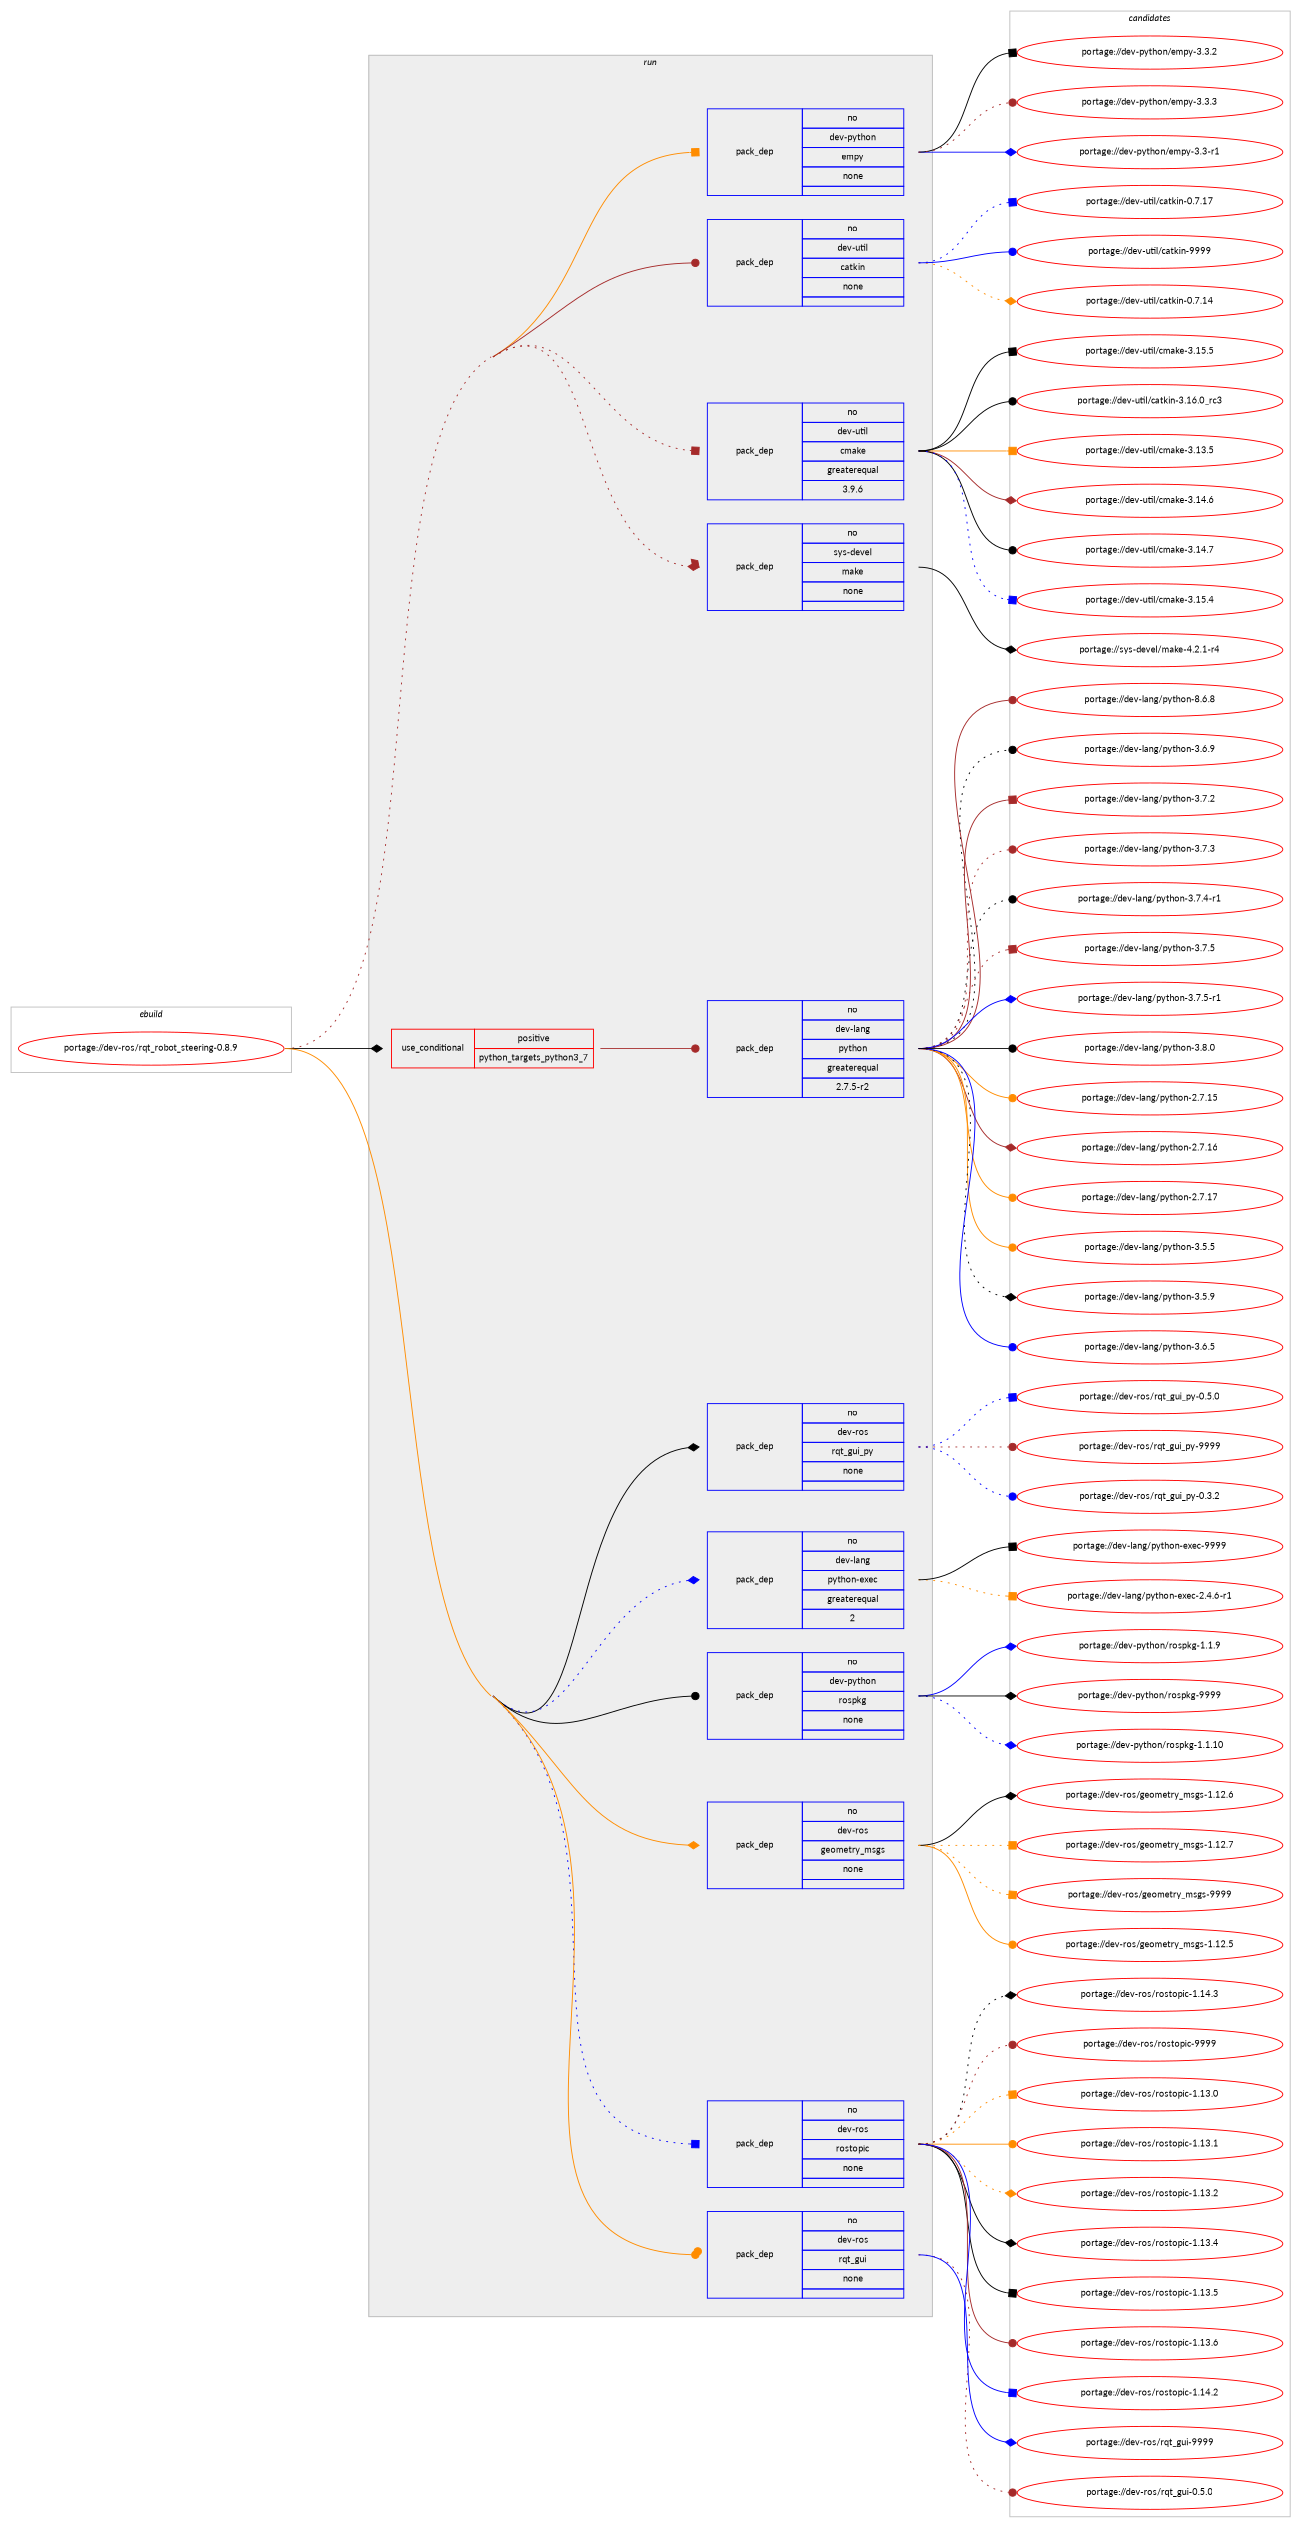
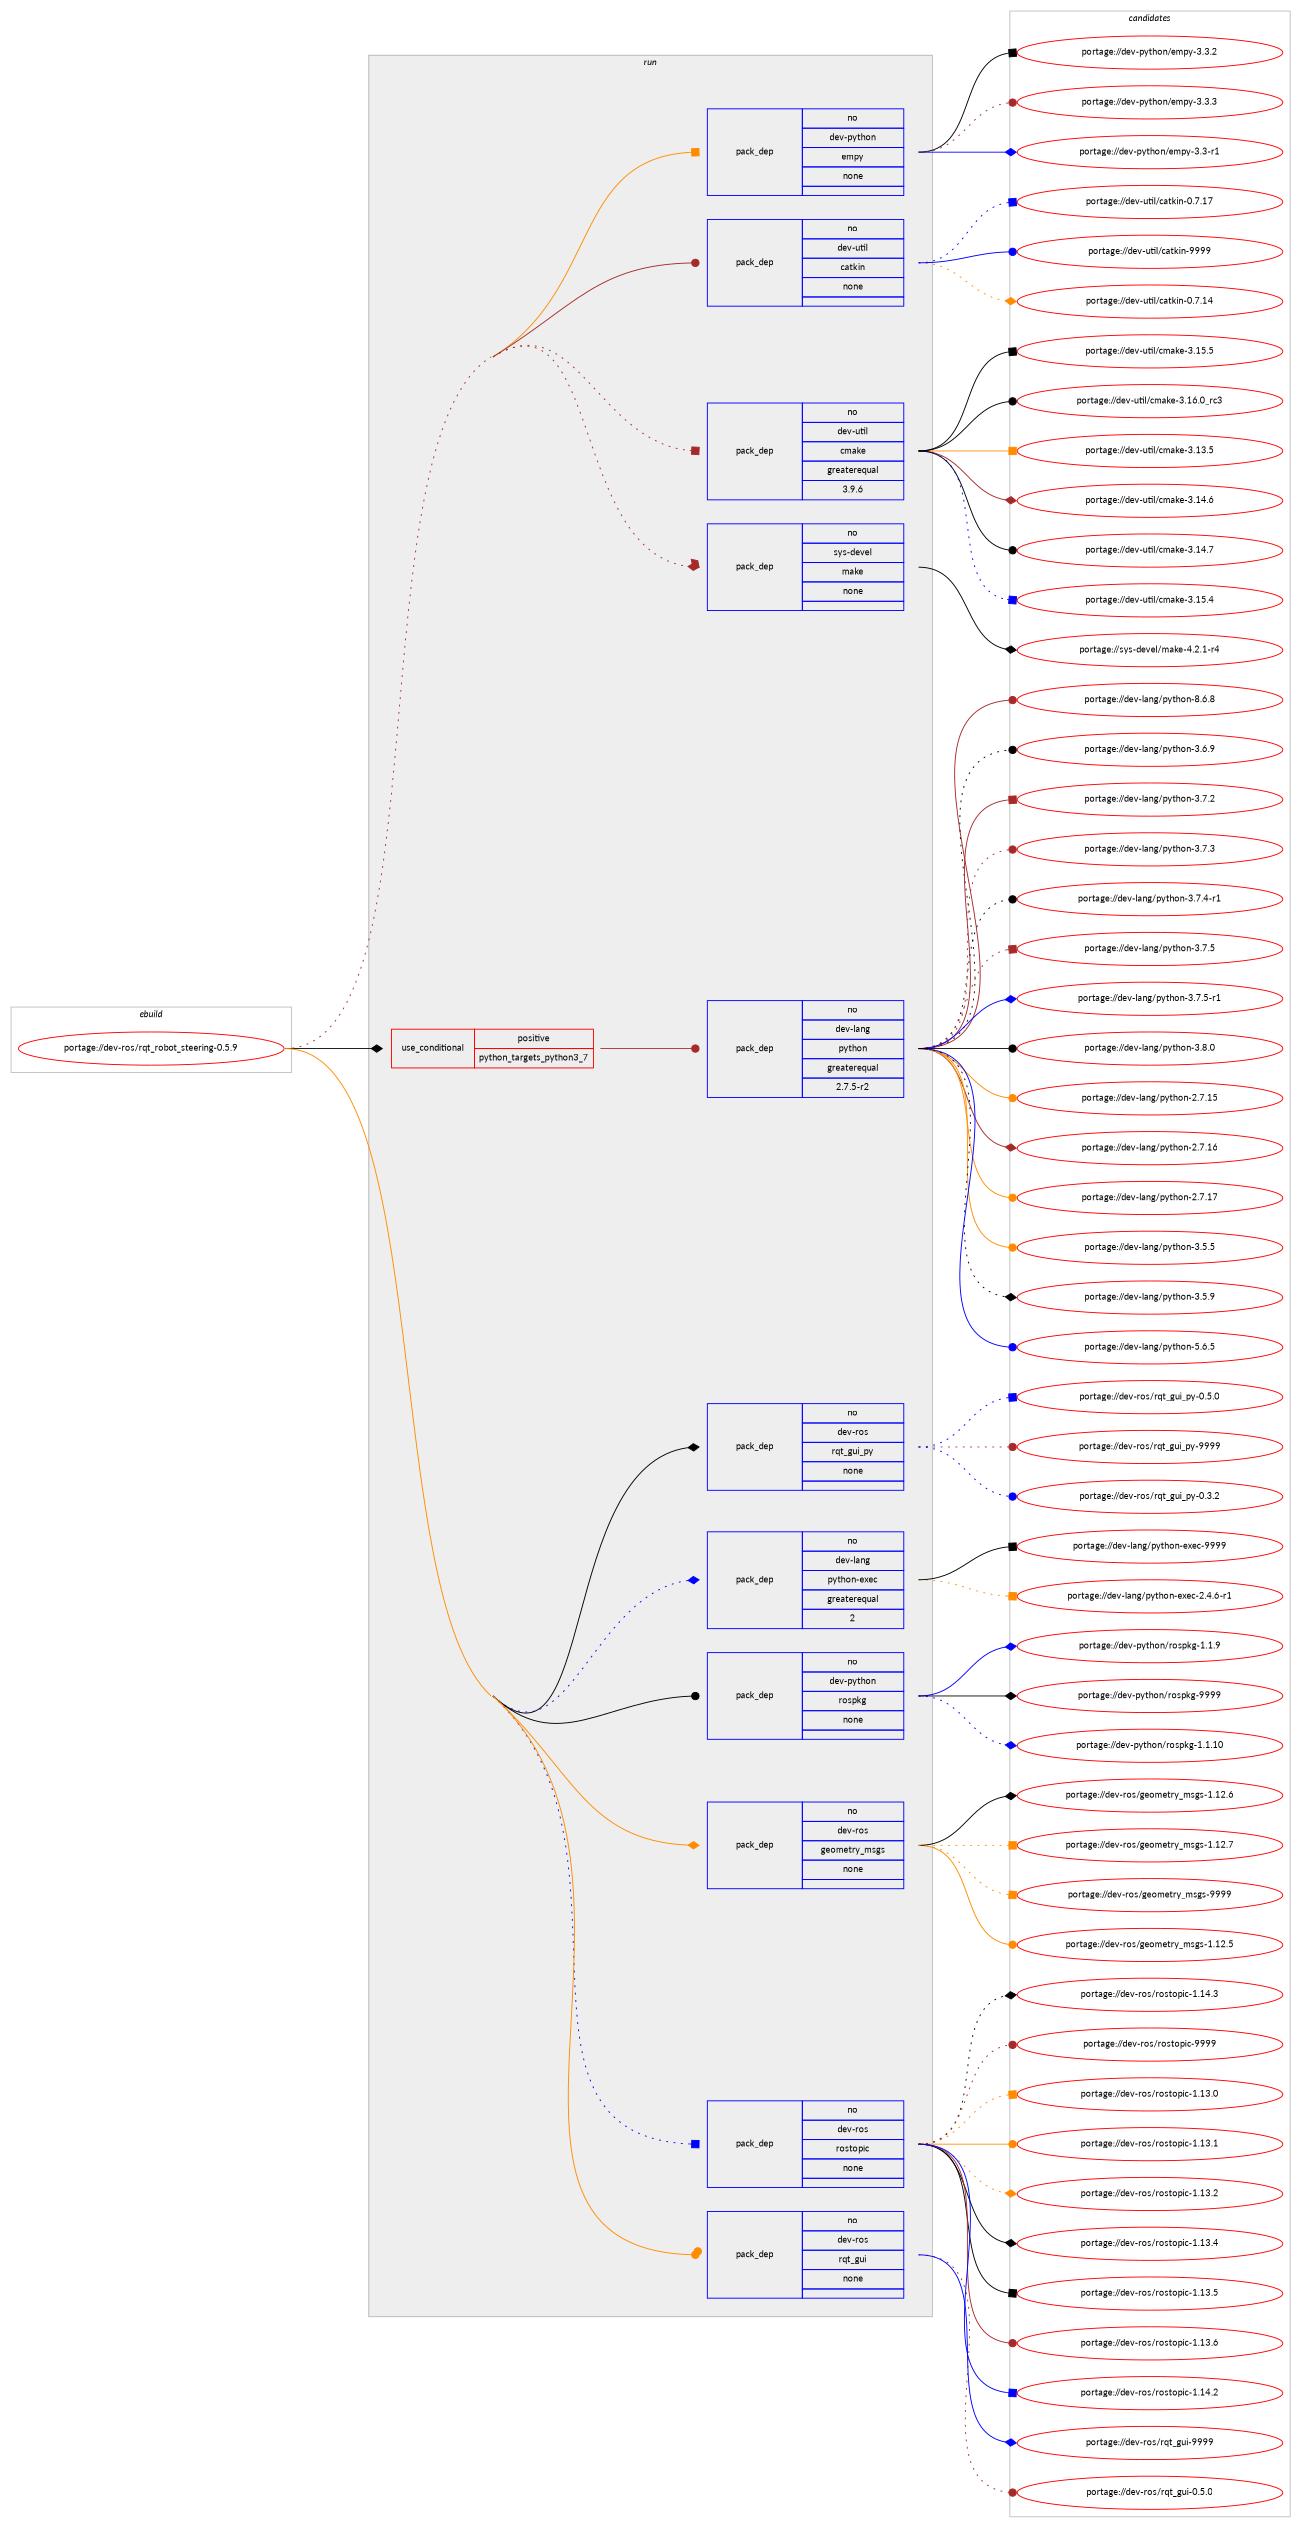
node "portage://dev-util/catkin-3.16.0_rc3": label "portage://dev-util/catkin-3.16.0_rc3" -> "portage://dev-util/cmake-3.16.0_rc3"
node "portage://dev-ros/rqt_robot_steering-0.8.9": label "portage://dev-ros/rqt_robot_steering-0.8.9" -> "portage://dev-ros/rqt_robot_steering-0.5.9"
node "portage://dev-lang/python-3.6.5": label "portage://dev-lang/python-3.6.5" -> "portage://dev-lang/python-5.6.5"
